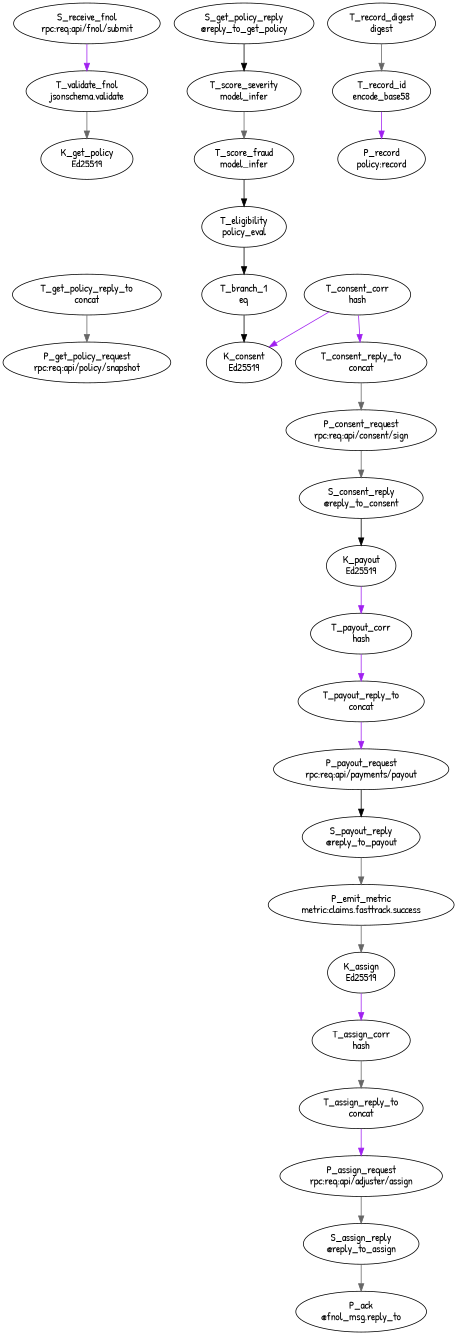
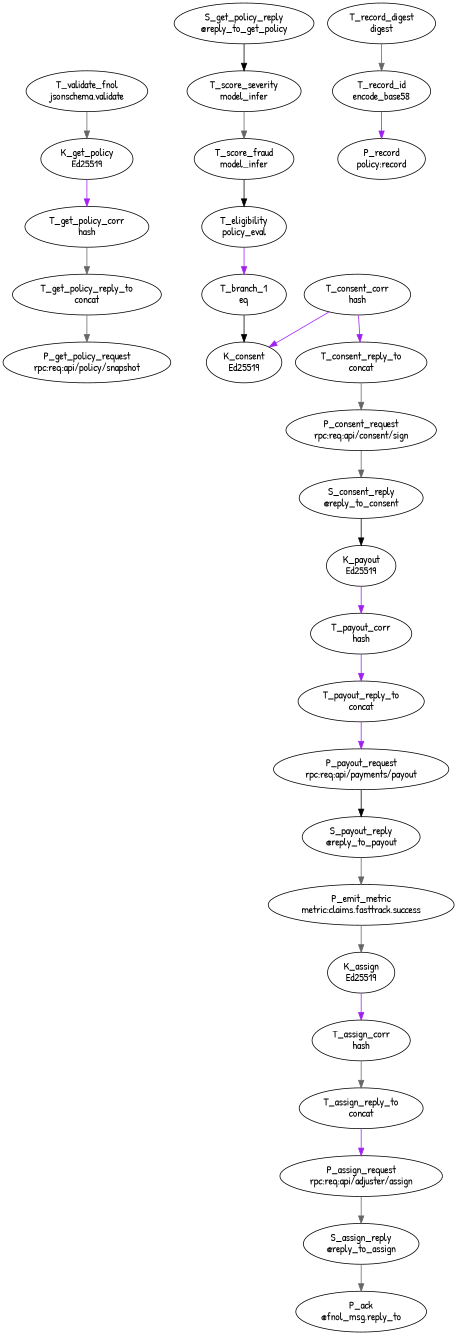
node "S_receive_fnol rpc:req:api/fnol/submit": removed
node "T_get_policy_corr hash": added
edge "T_eligibility policy_eval" -> "T_branch_1 eq": color black -> purple
